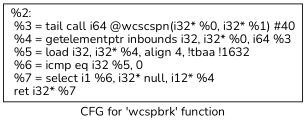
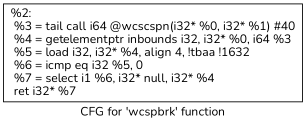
node "%2:": text "%7 = select i1 %6, i32* null, i12* %4" -> "%7 = select i1 %6, i32* null, i32* %4"
